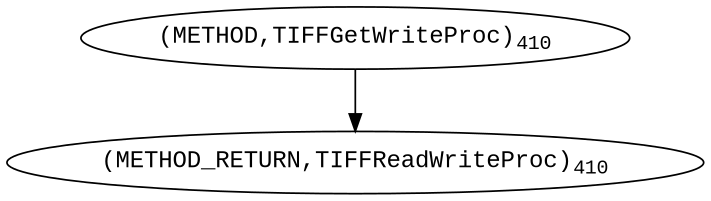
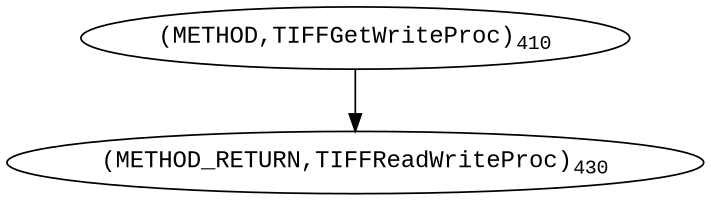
node "(METHOD_RETURN,TIFFReadWriteProc)": text "410" -> "430"
